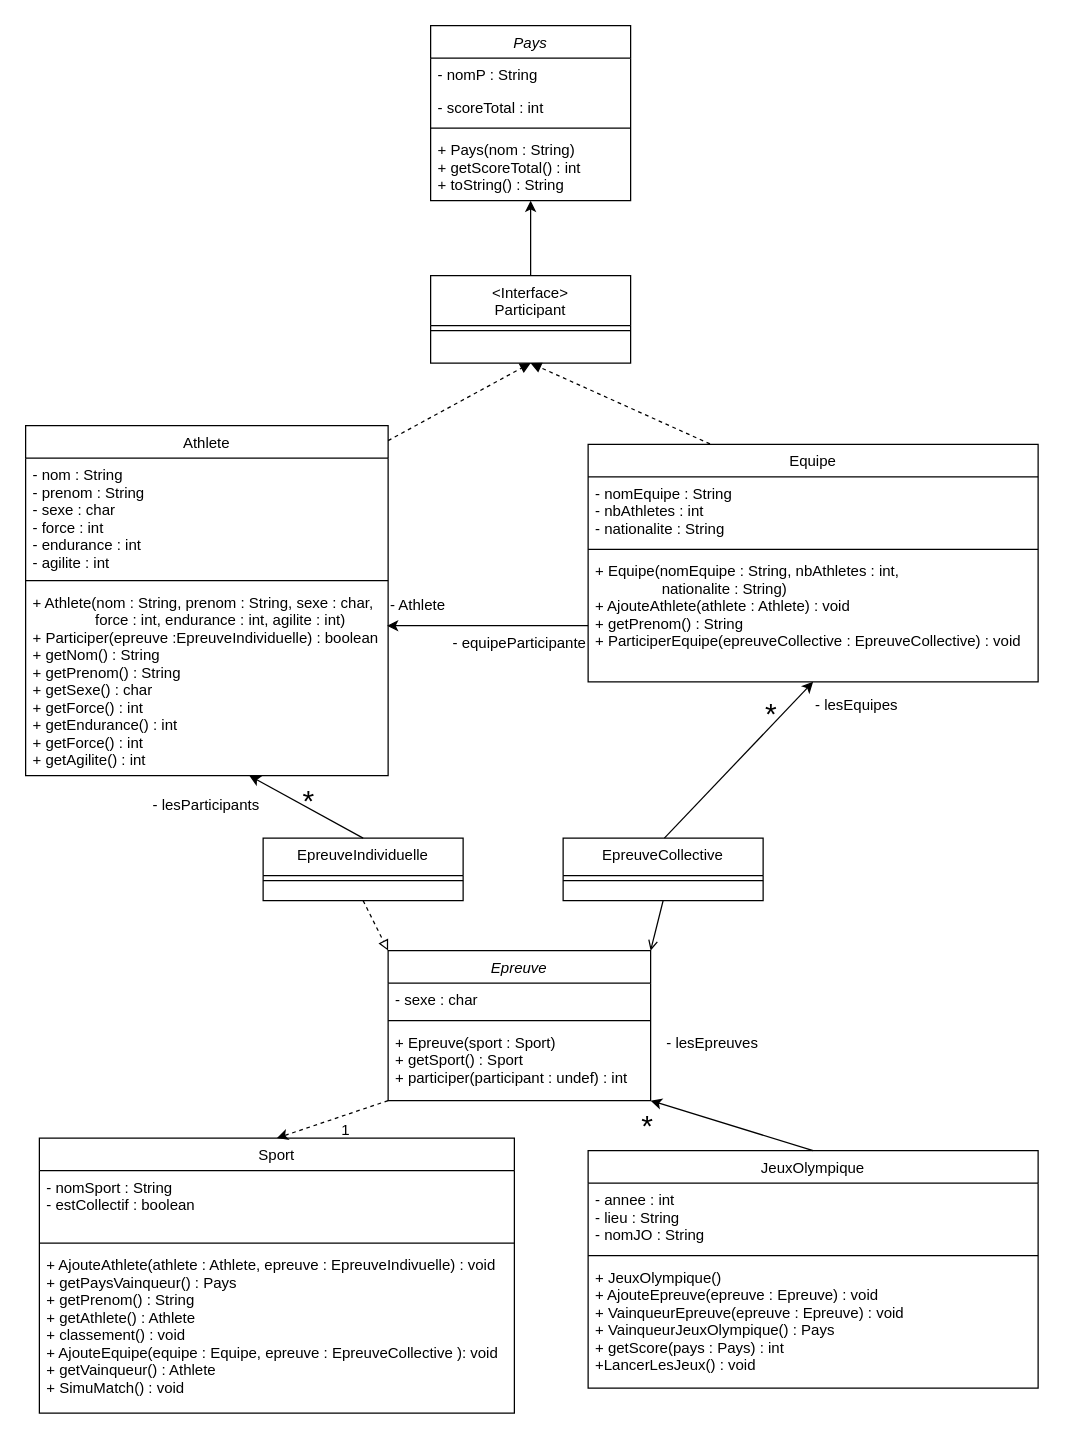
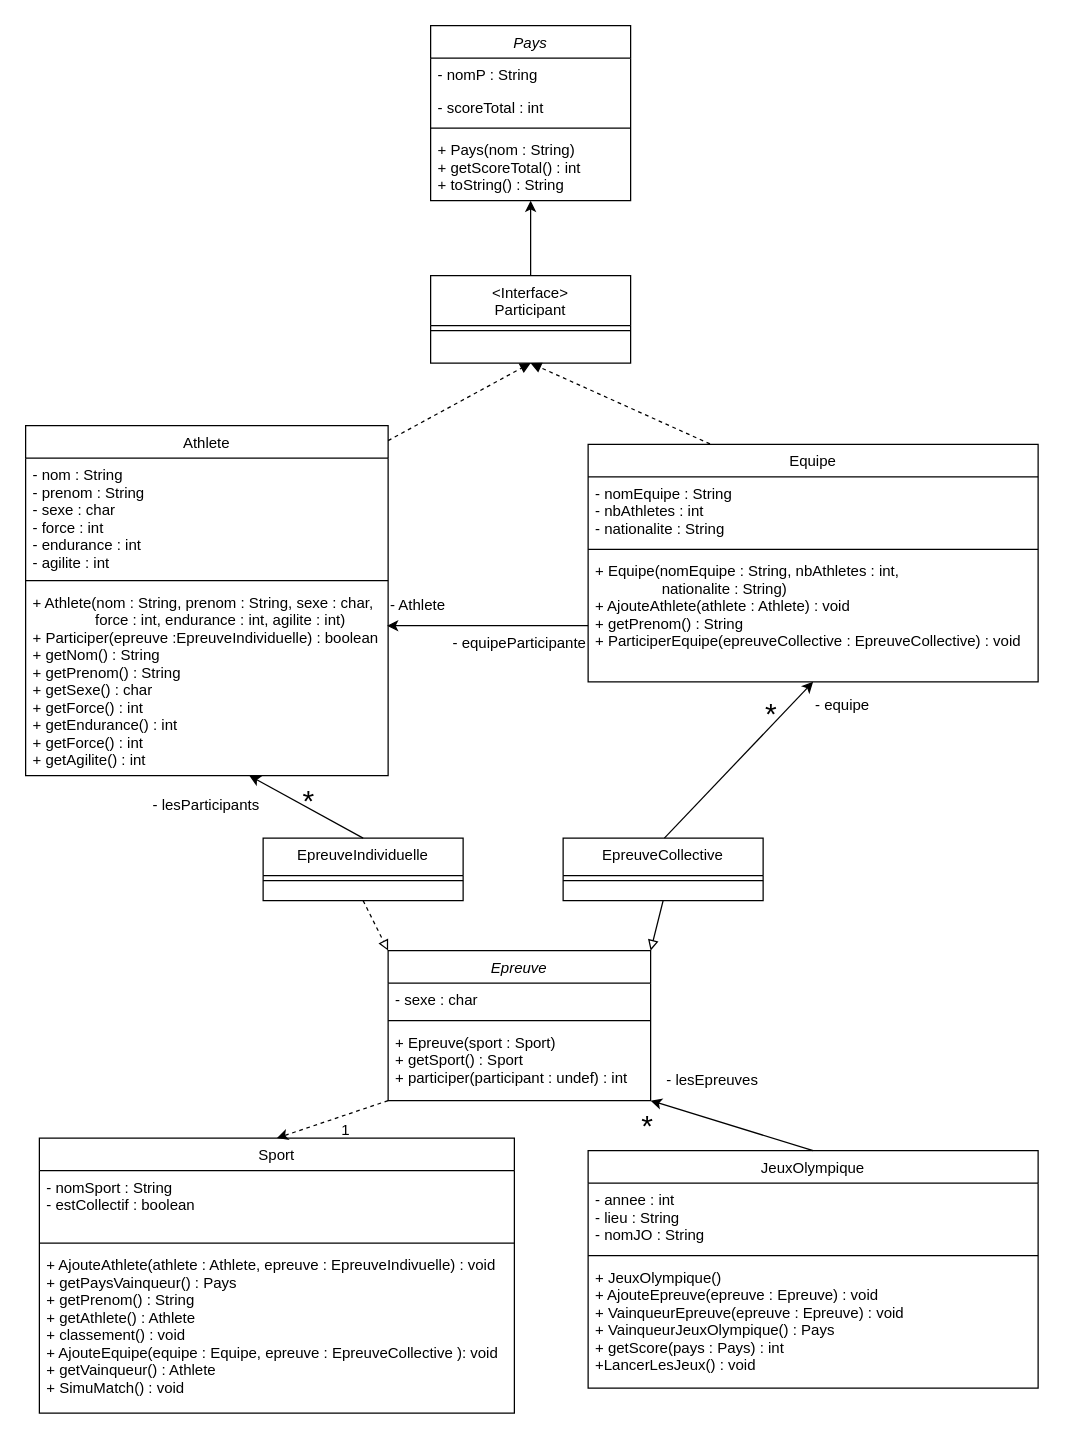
node "- lesEquipes": label "- lesEquipes" -> "- equipe"
edge "EpreuveCollective" -> "Epreuve": arrowhead open -> block
node "- lesEpreuves": moved (721, 1044) -> (721, 1082)
